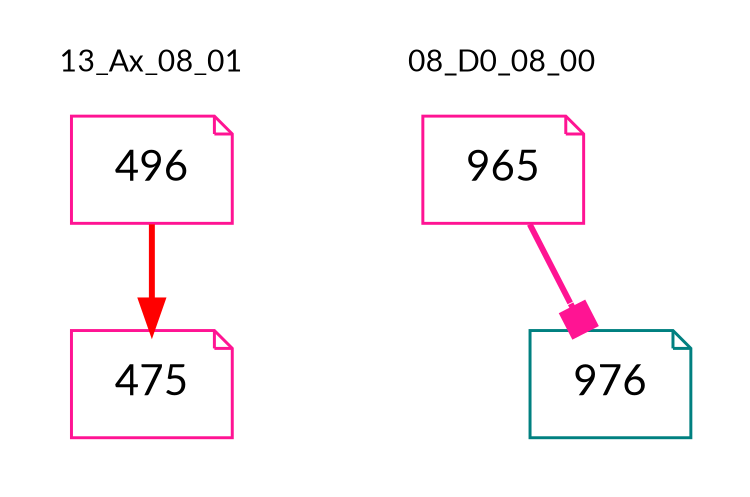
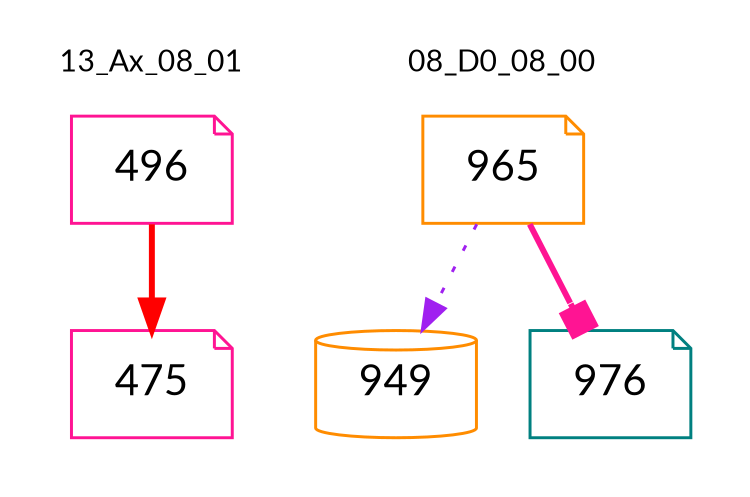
node "965": color deeppink -> darkorange
node "949": added
